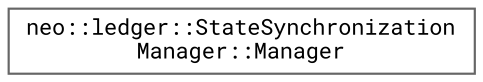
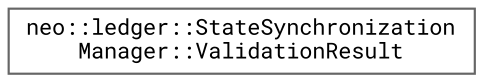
node "neo::ledger::StateSynchronization Manager::Manager": label "neo::ledger::StateSynchronization Manager::Manager" -> "neo::ledger::StateSynchronization Manager::ValidationResult"
